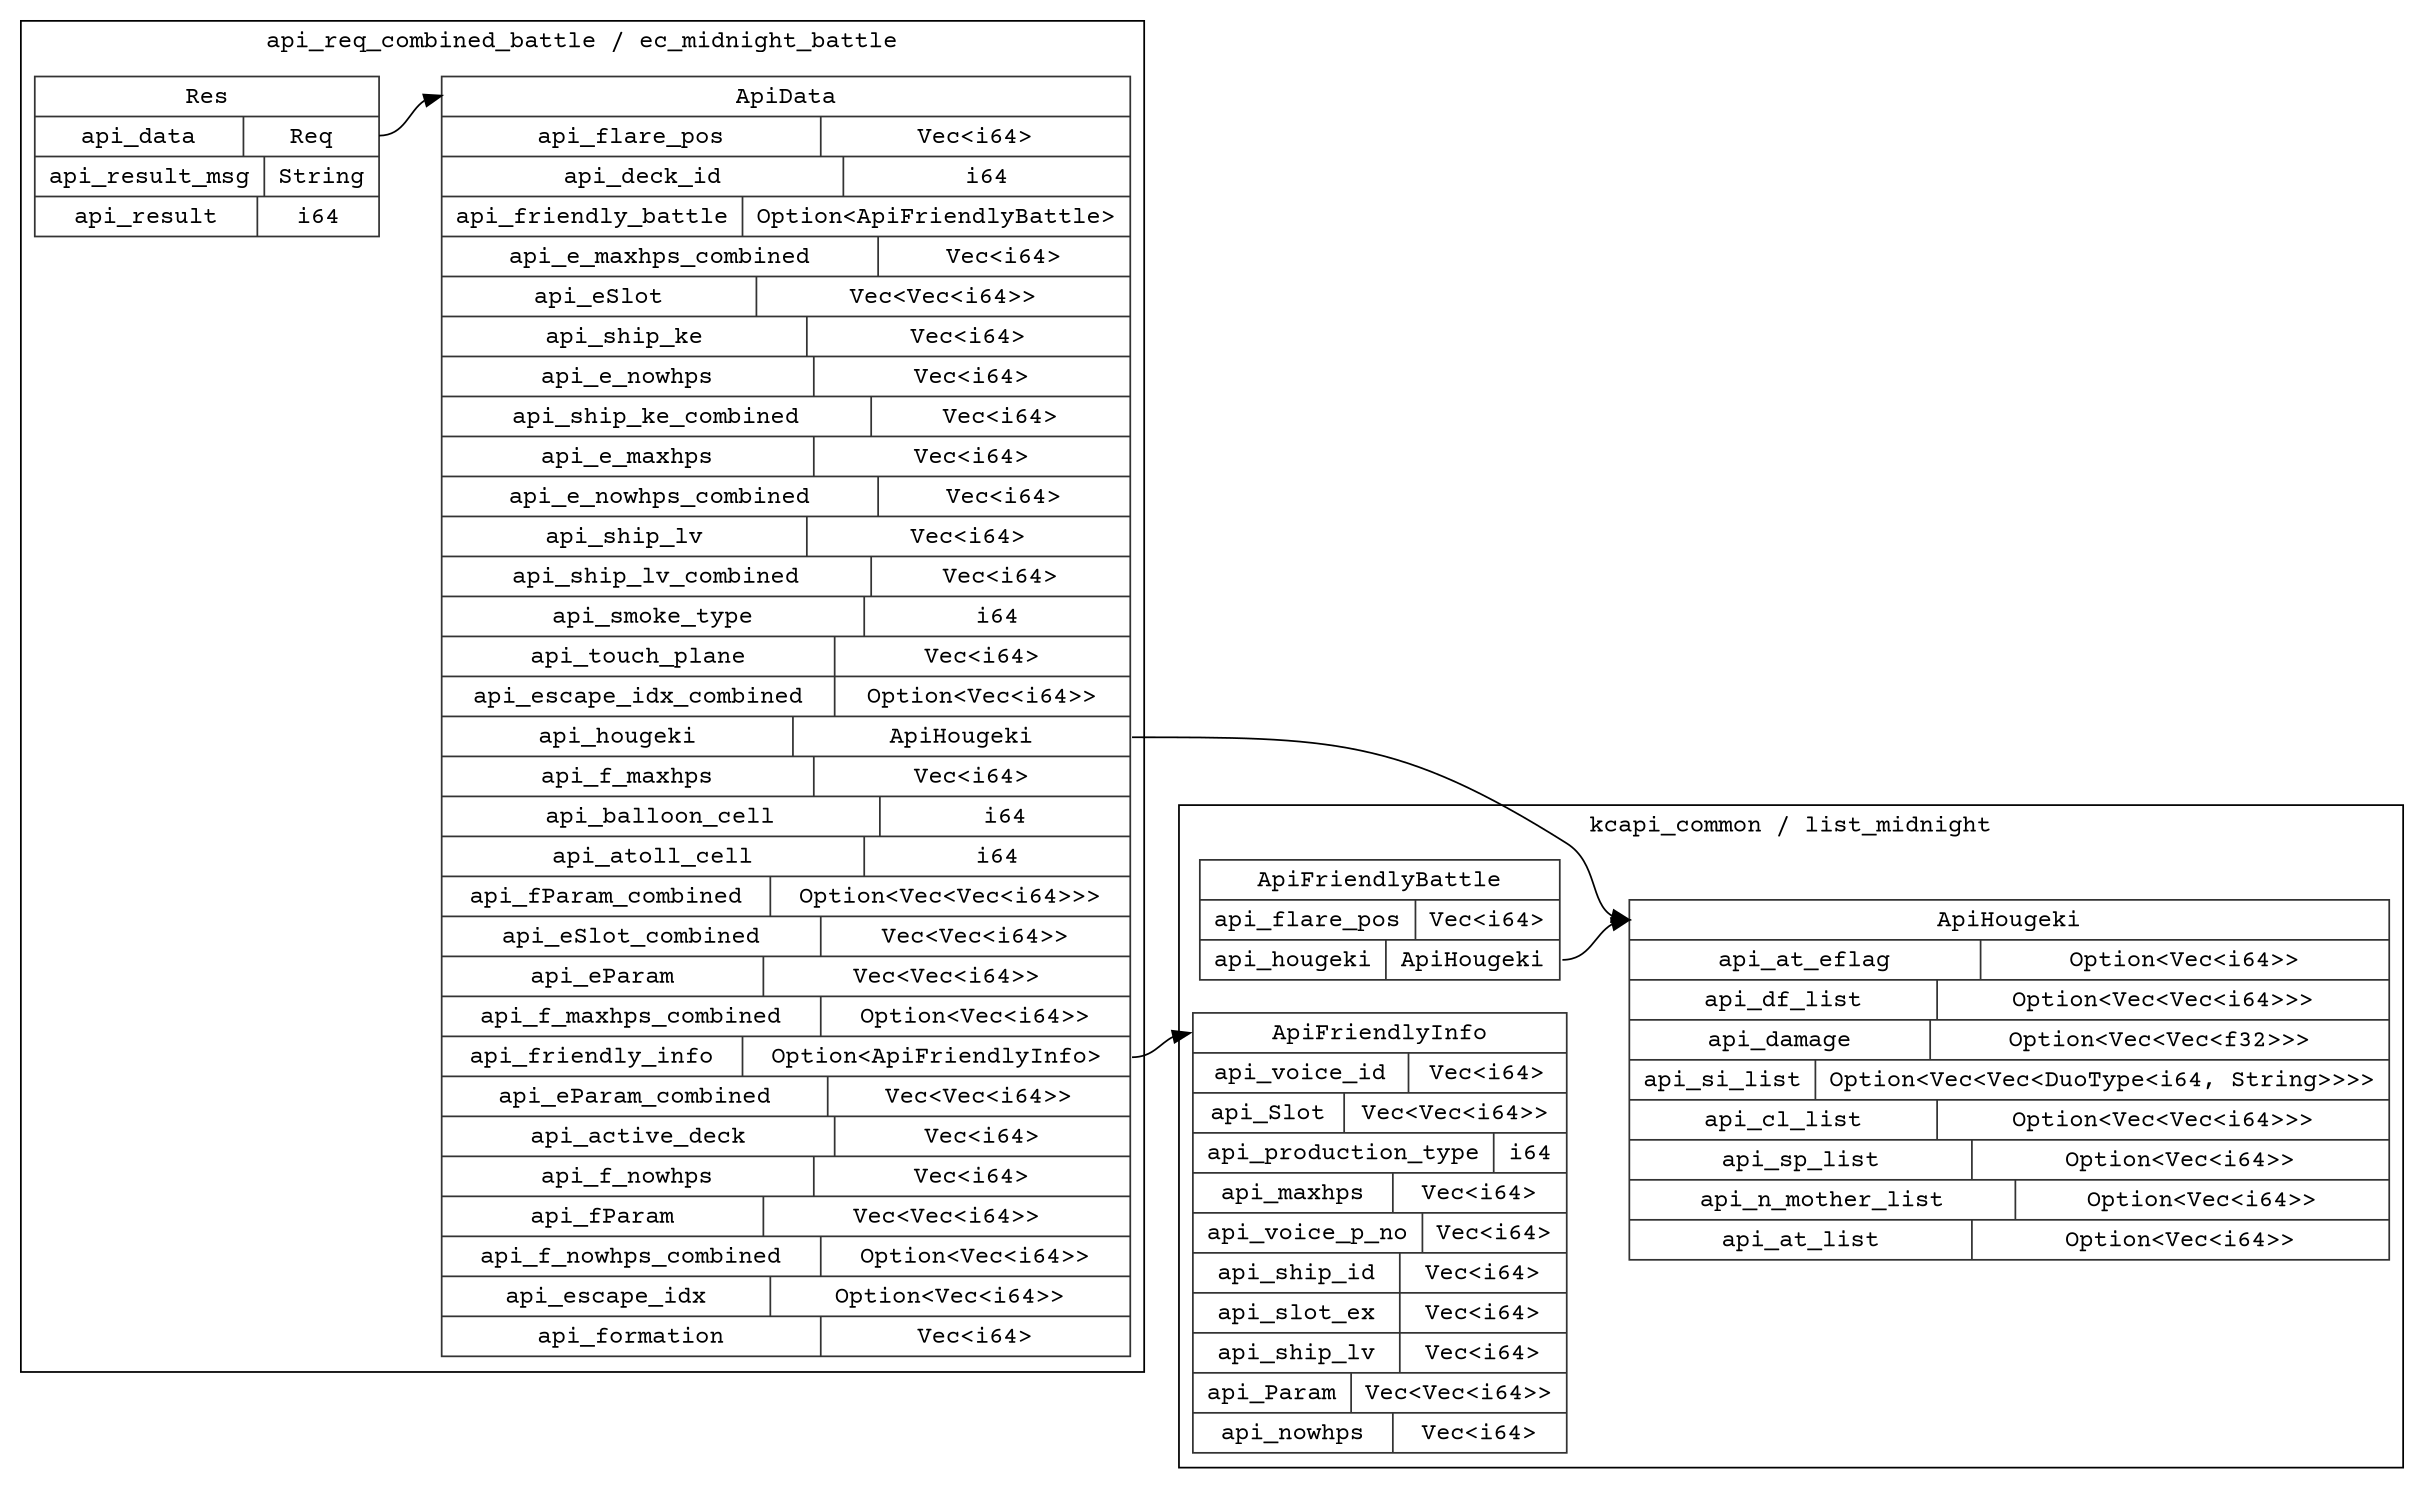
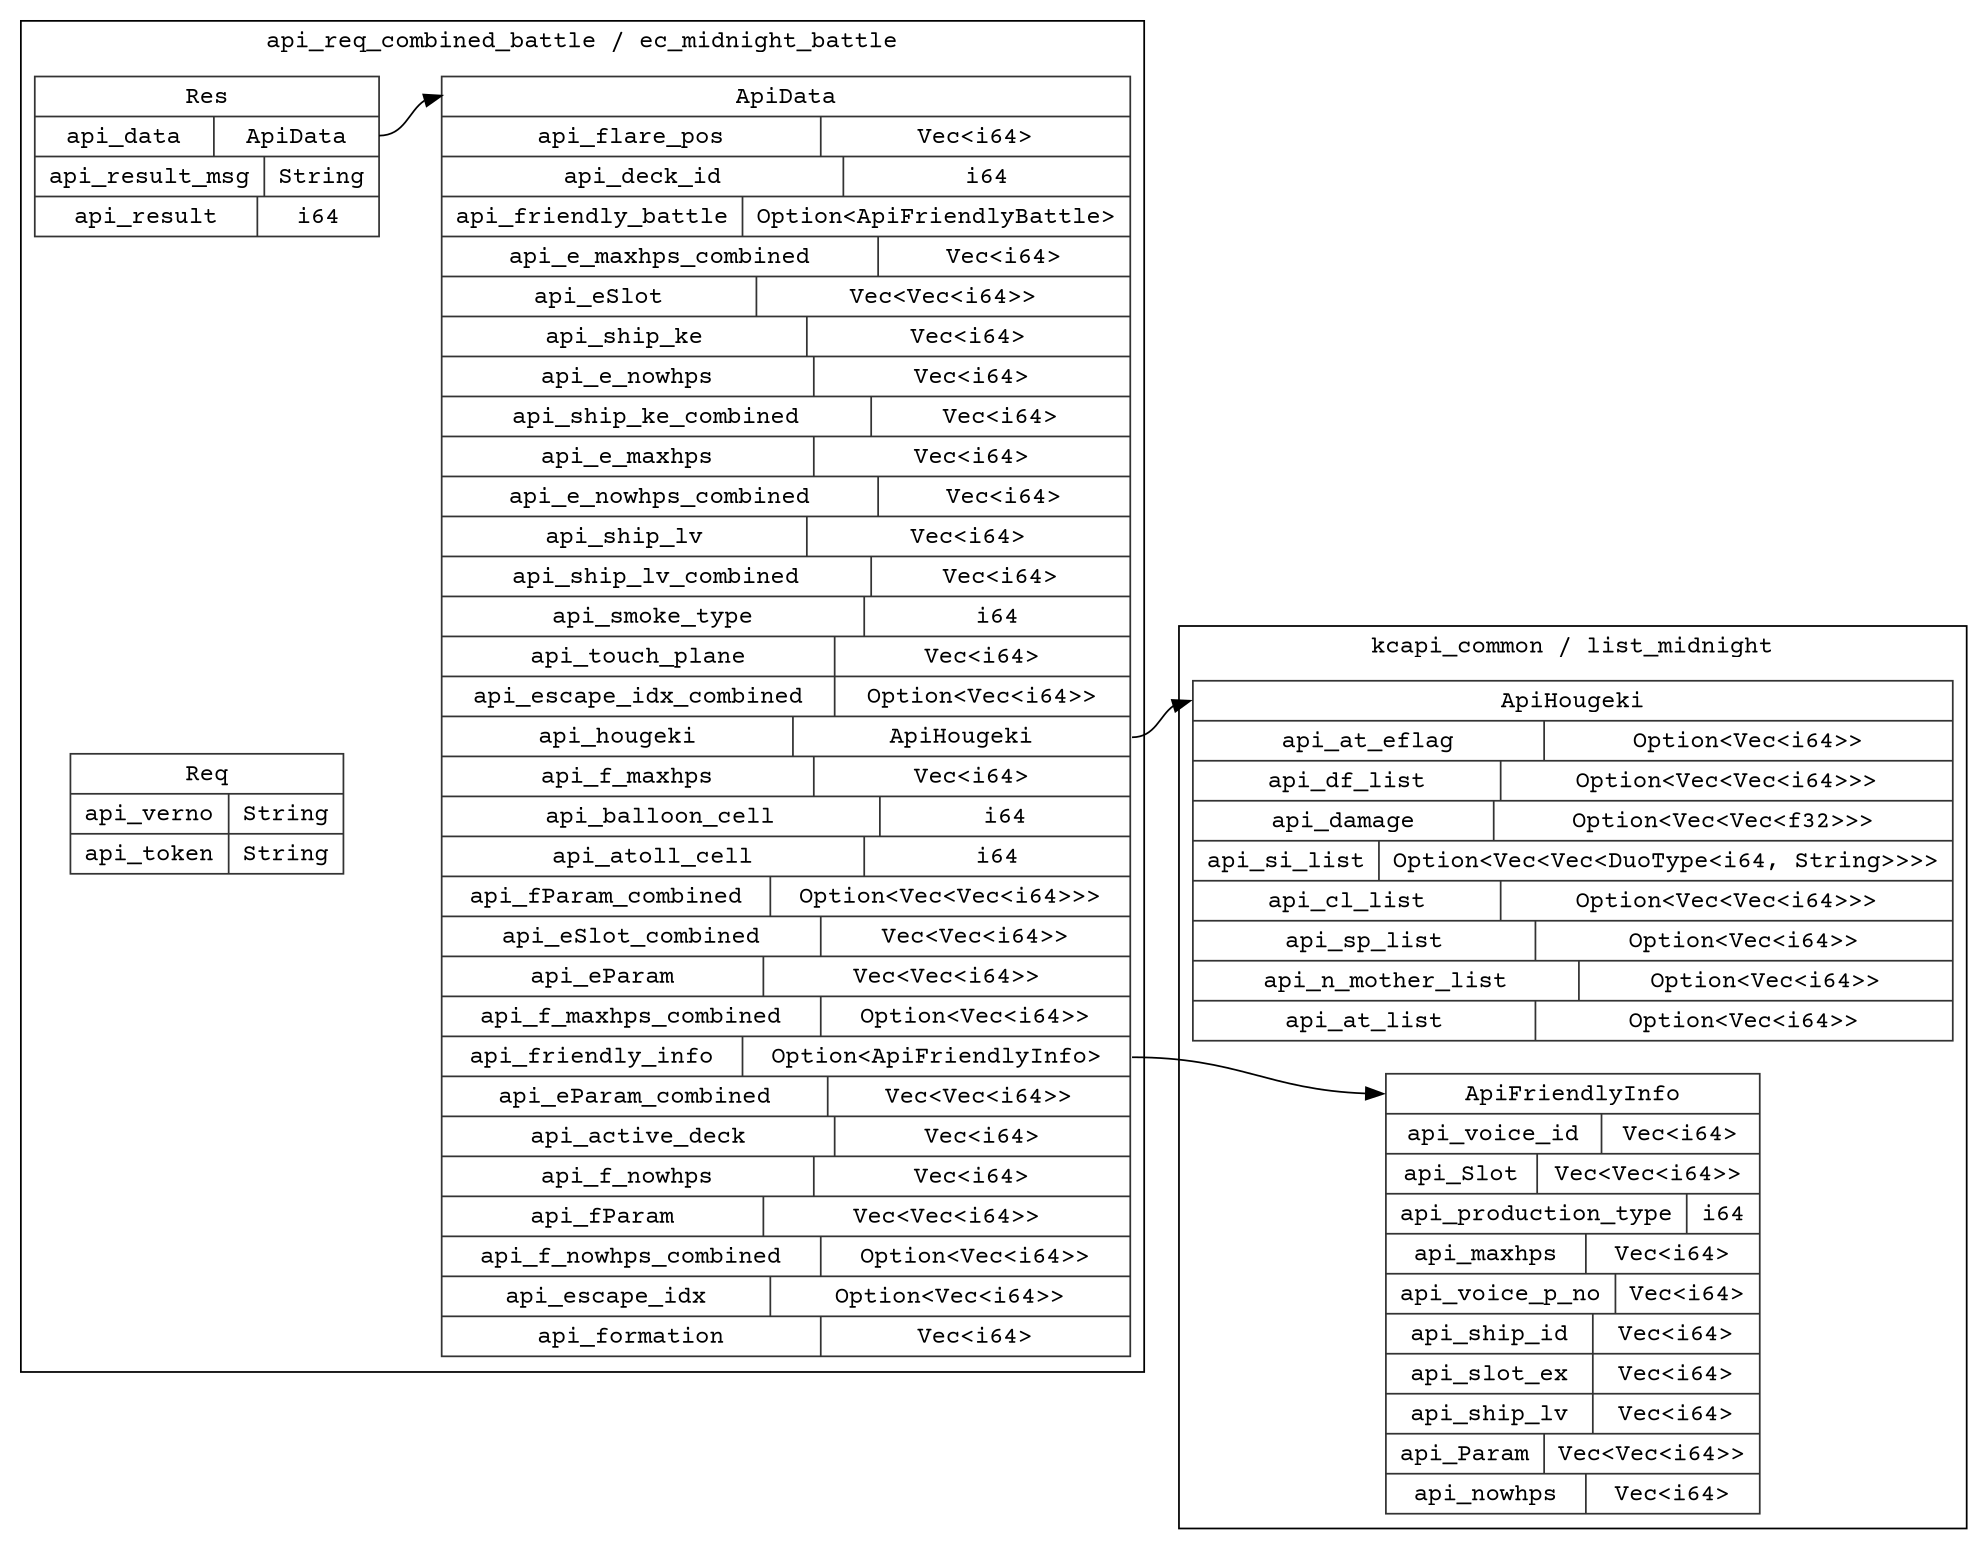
node "Res": text "Req" -> "ApiData"
node "Req": added
node "ApiFriendlyBattle": removed
